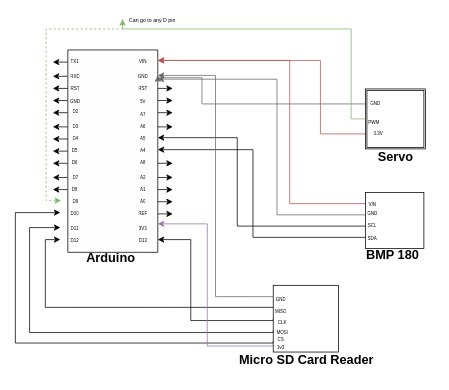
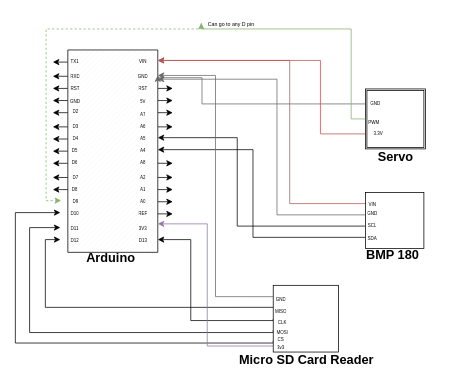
node "Can go to any D pin": moved (153, 19) -> (231, 23)
